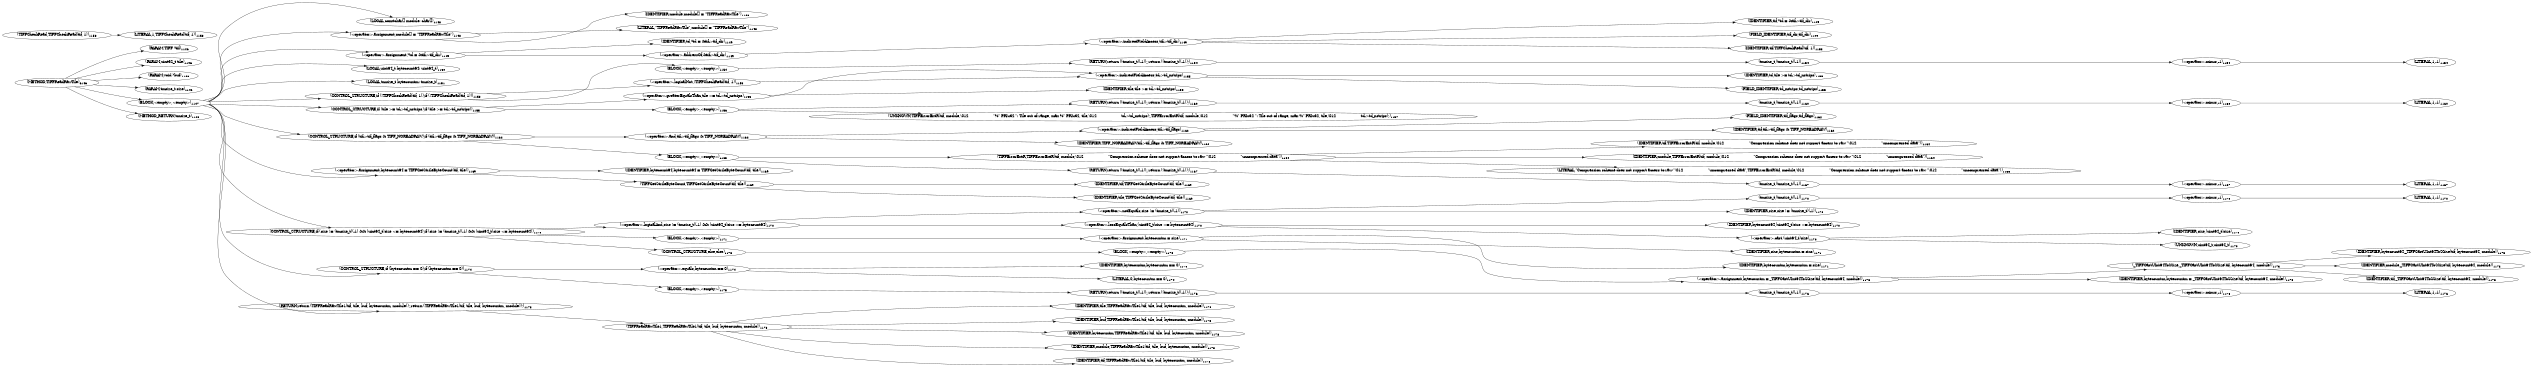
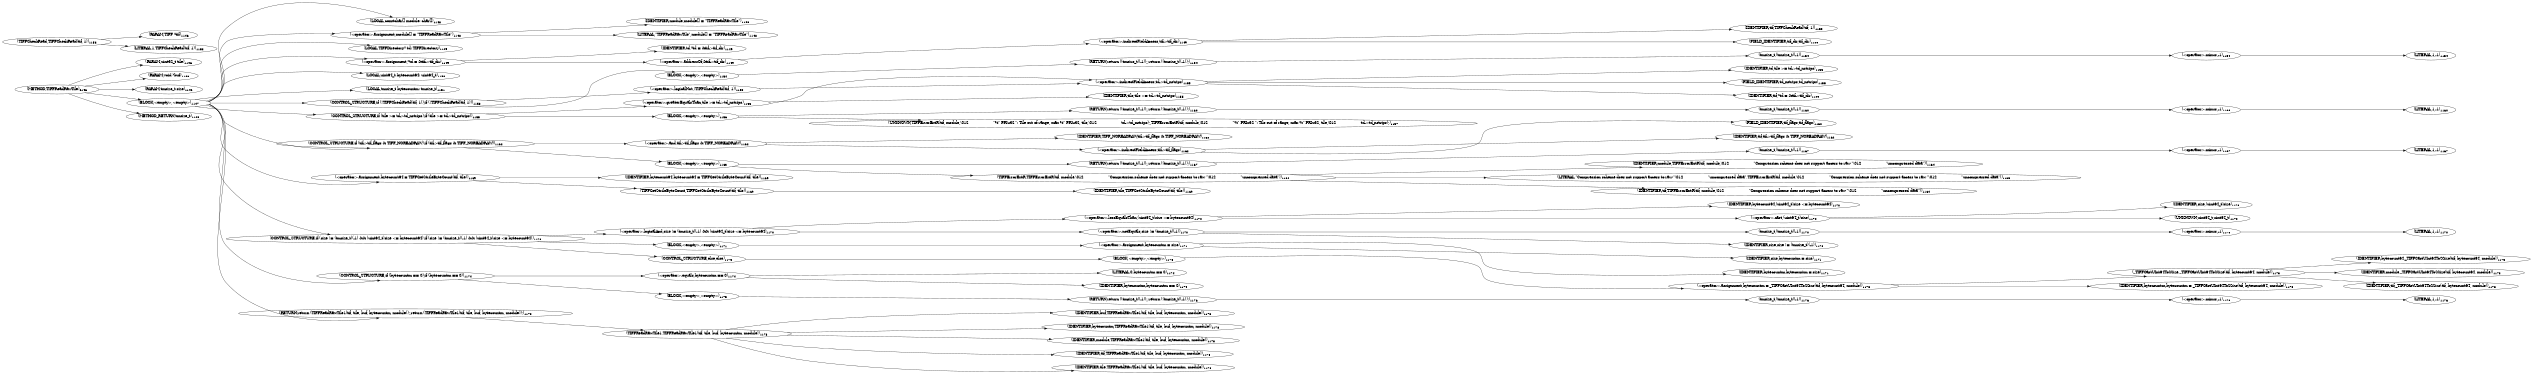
edge "(<operator>.indirectFieldAccess,tif->tif_dir)" -> "(IDENTIFIER,tif,*td = &tif->tif_dir)": now "(<operator>.indirectFieldAccess,td->td_nstrips)" -> "(IDENTIFIER,tif,*td = &tif->tif_dir)"
node "(LOCAL,TIFFDirectory* td: TIFFDirectory)": added
edge "(METHOD,TIFFReadRawTile)" -> "(PARAM,TIFF *tif)": now "(TIFFCheckRead,TIFFCheckRead(tif, 1))" -> "(PARAM,TIFF *tif)"
node "(IDENTIFIER,tif,TIFFGetStrileByteCount(tif, tile))": removed
